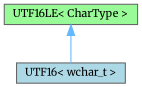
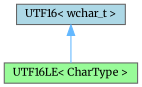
edge "UTF16< wchar_t >" -> "UTF16LE< CharType >": reversed
